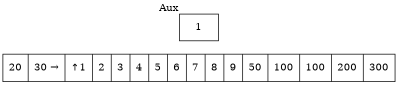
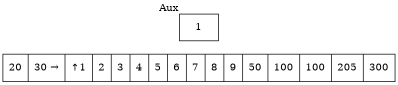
node "20": text "200" -> "205"
